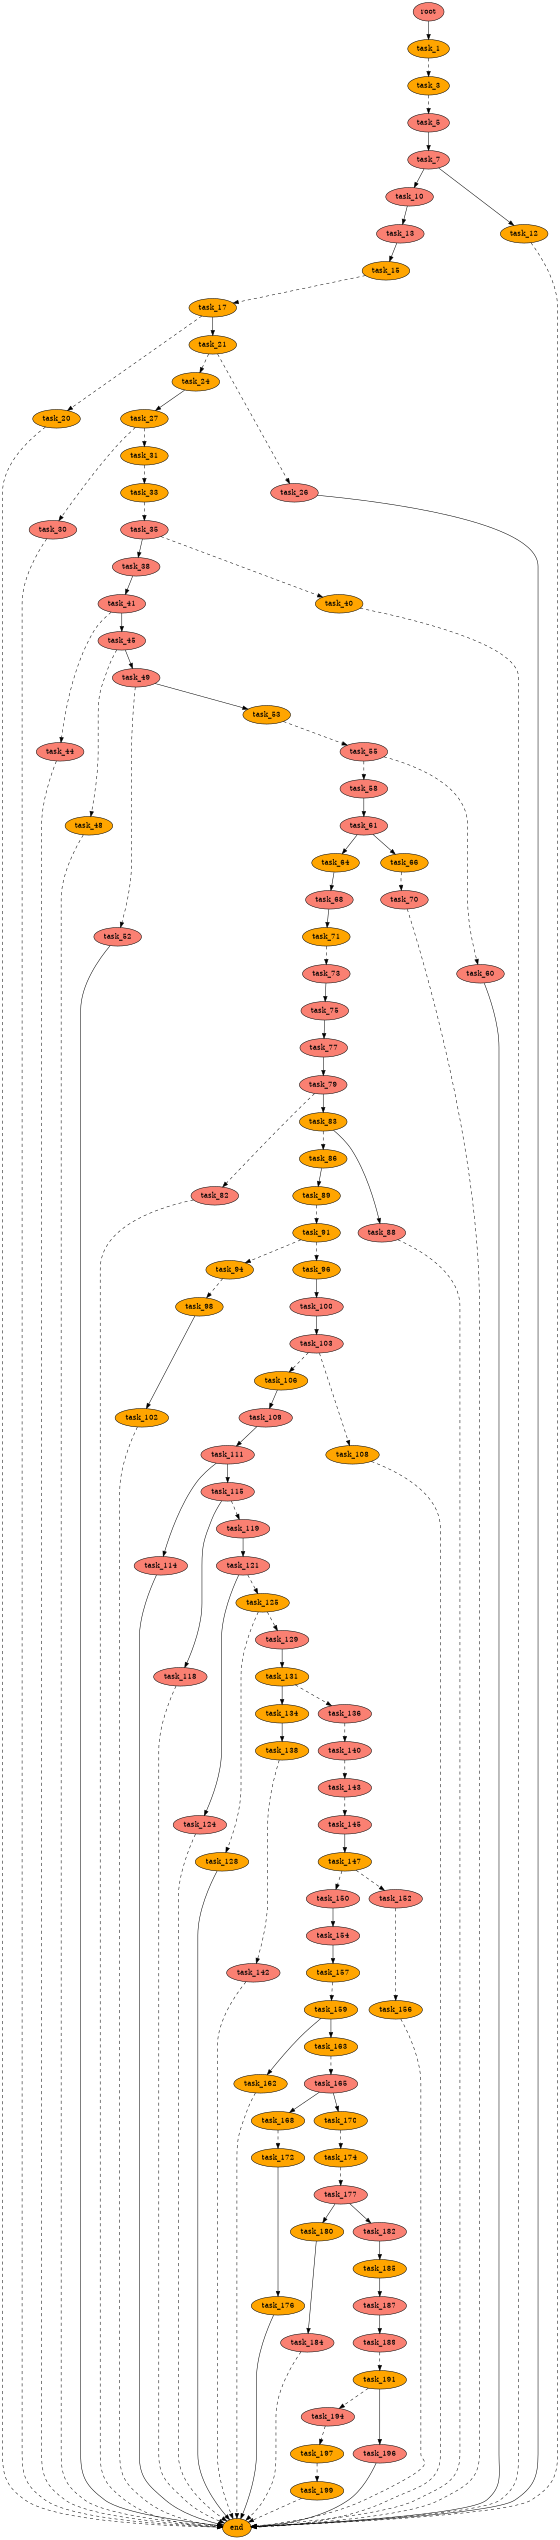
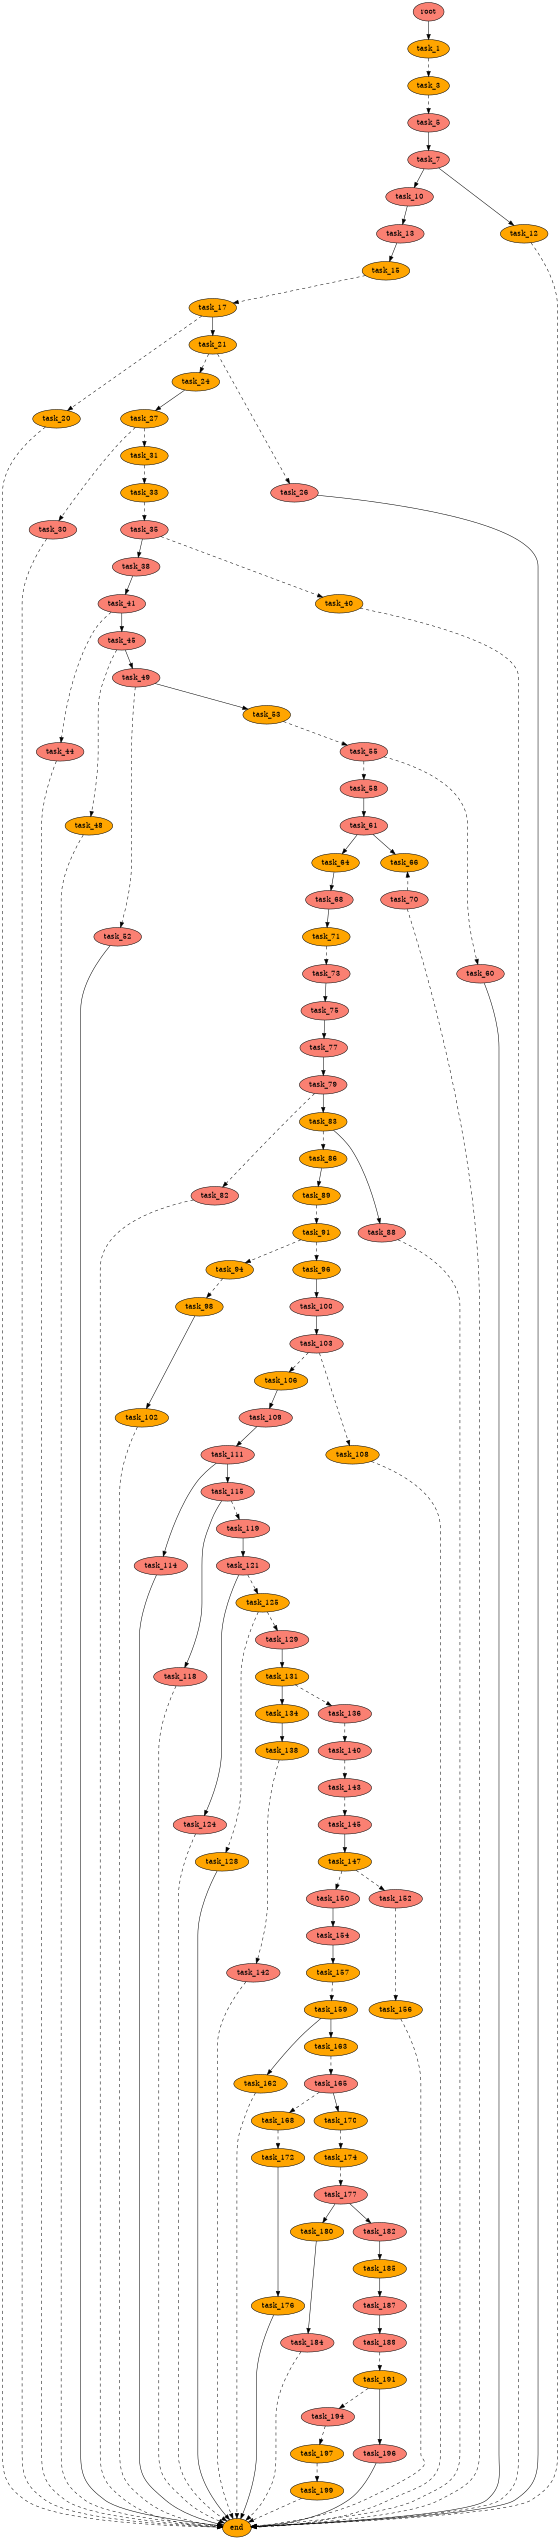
edge "task_66" -> "task_70": reversed
edge "task_165" -> "task_168": style solid -> dashed
